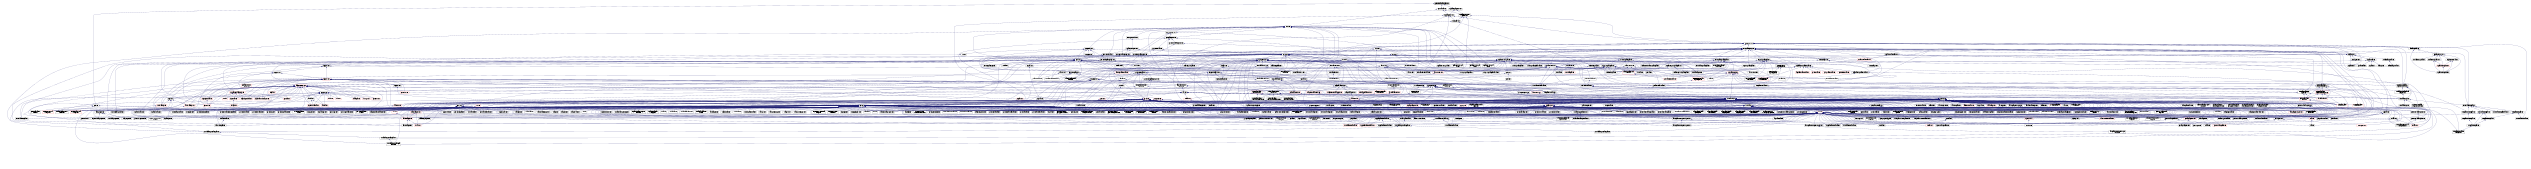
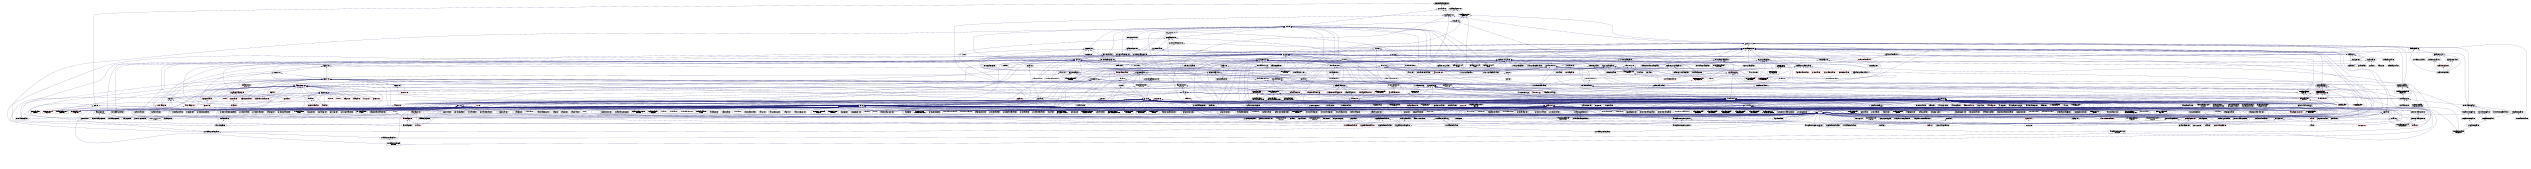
node "for_each.hpp": added
node "fibonacci.cpp": added
node "async_local.cpp": label "async_local.cpp" -> "send_local.cpp"
node "rnd_future_reduce.cpp": added
